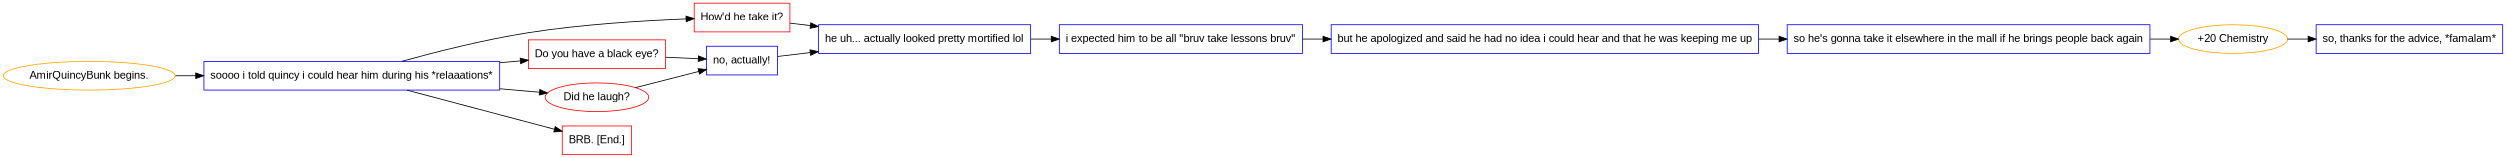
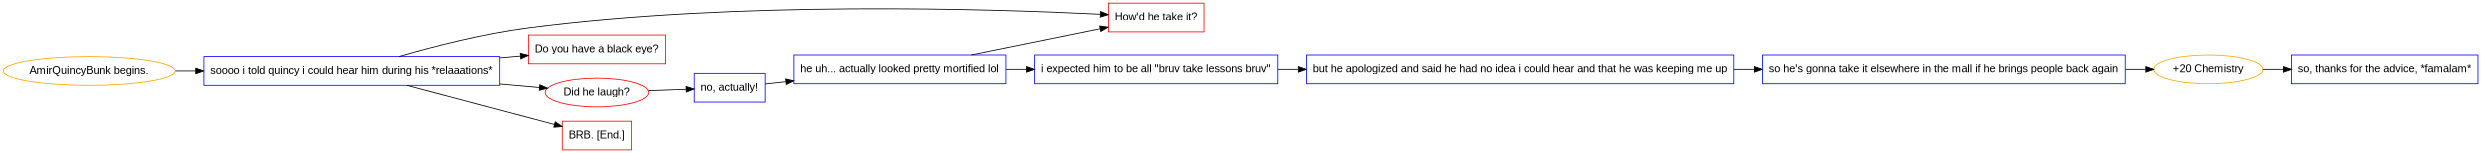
edge "How'd he take it?" -> "he uh... actually looked pretty mortified lol": reversed
edge "Do you have a black eye?" -> "no, actually!": removed
